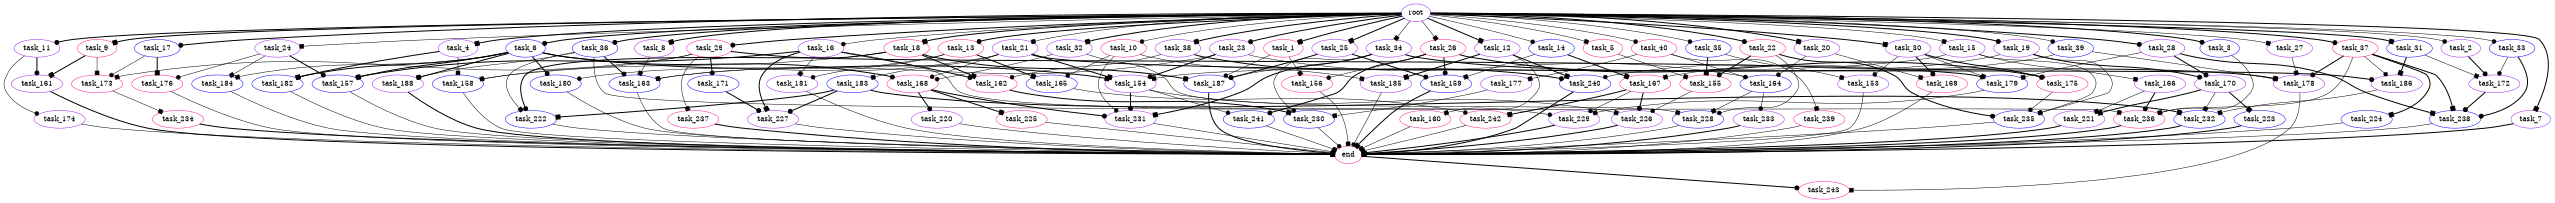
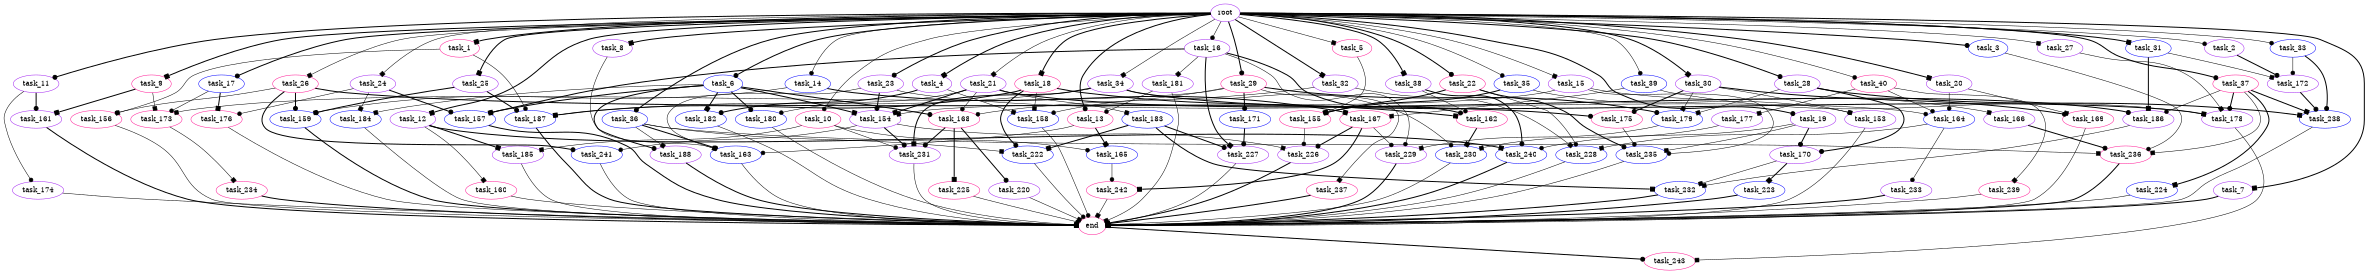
edge "task_13" -> "task_181": reversed
node "task_221": removed
edge "task_157" -> "end": style solid -> bold
